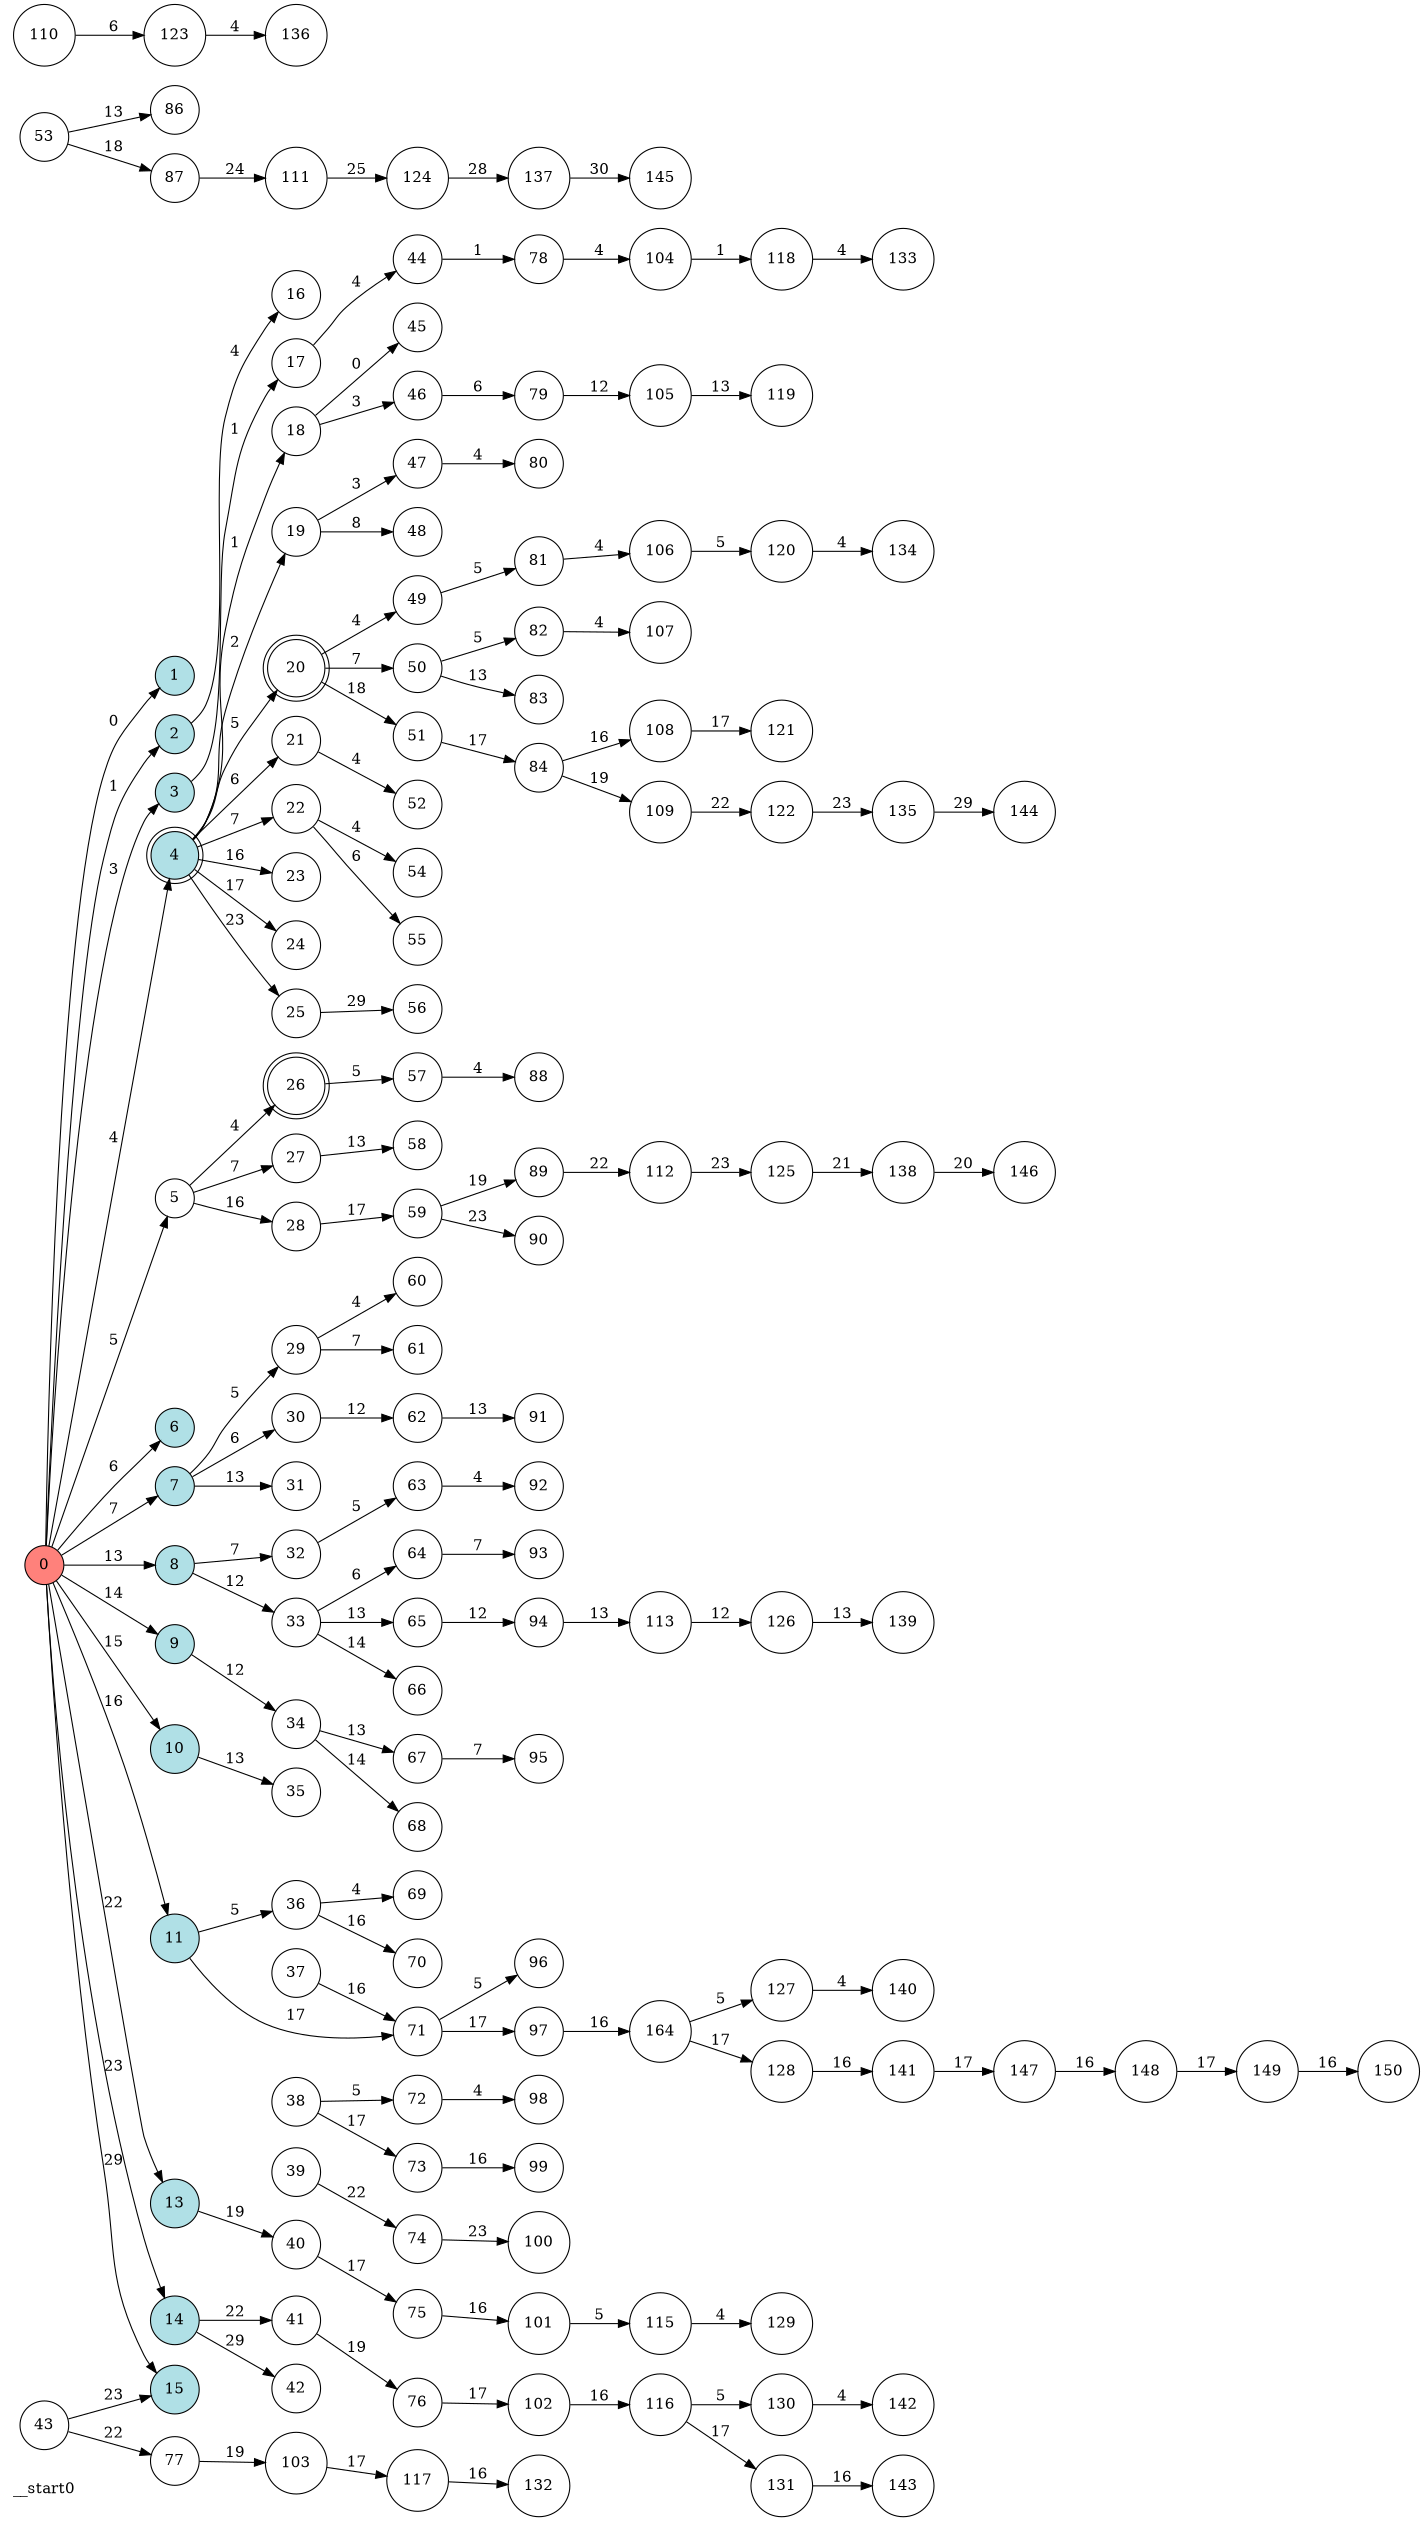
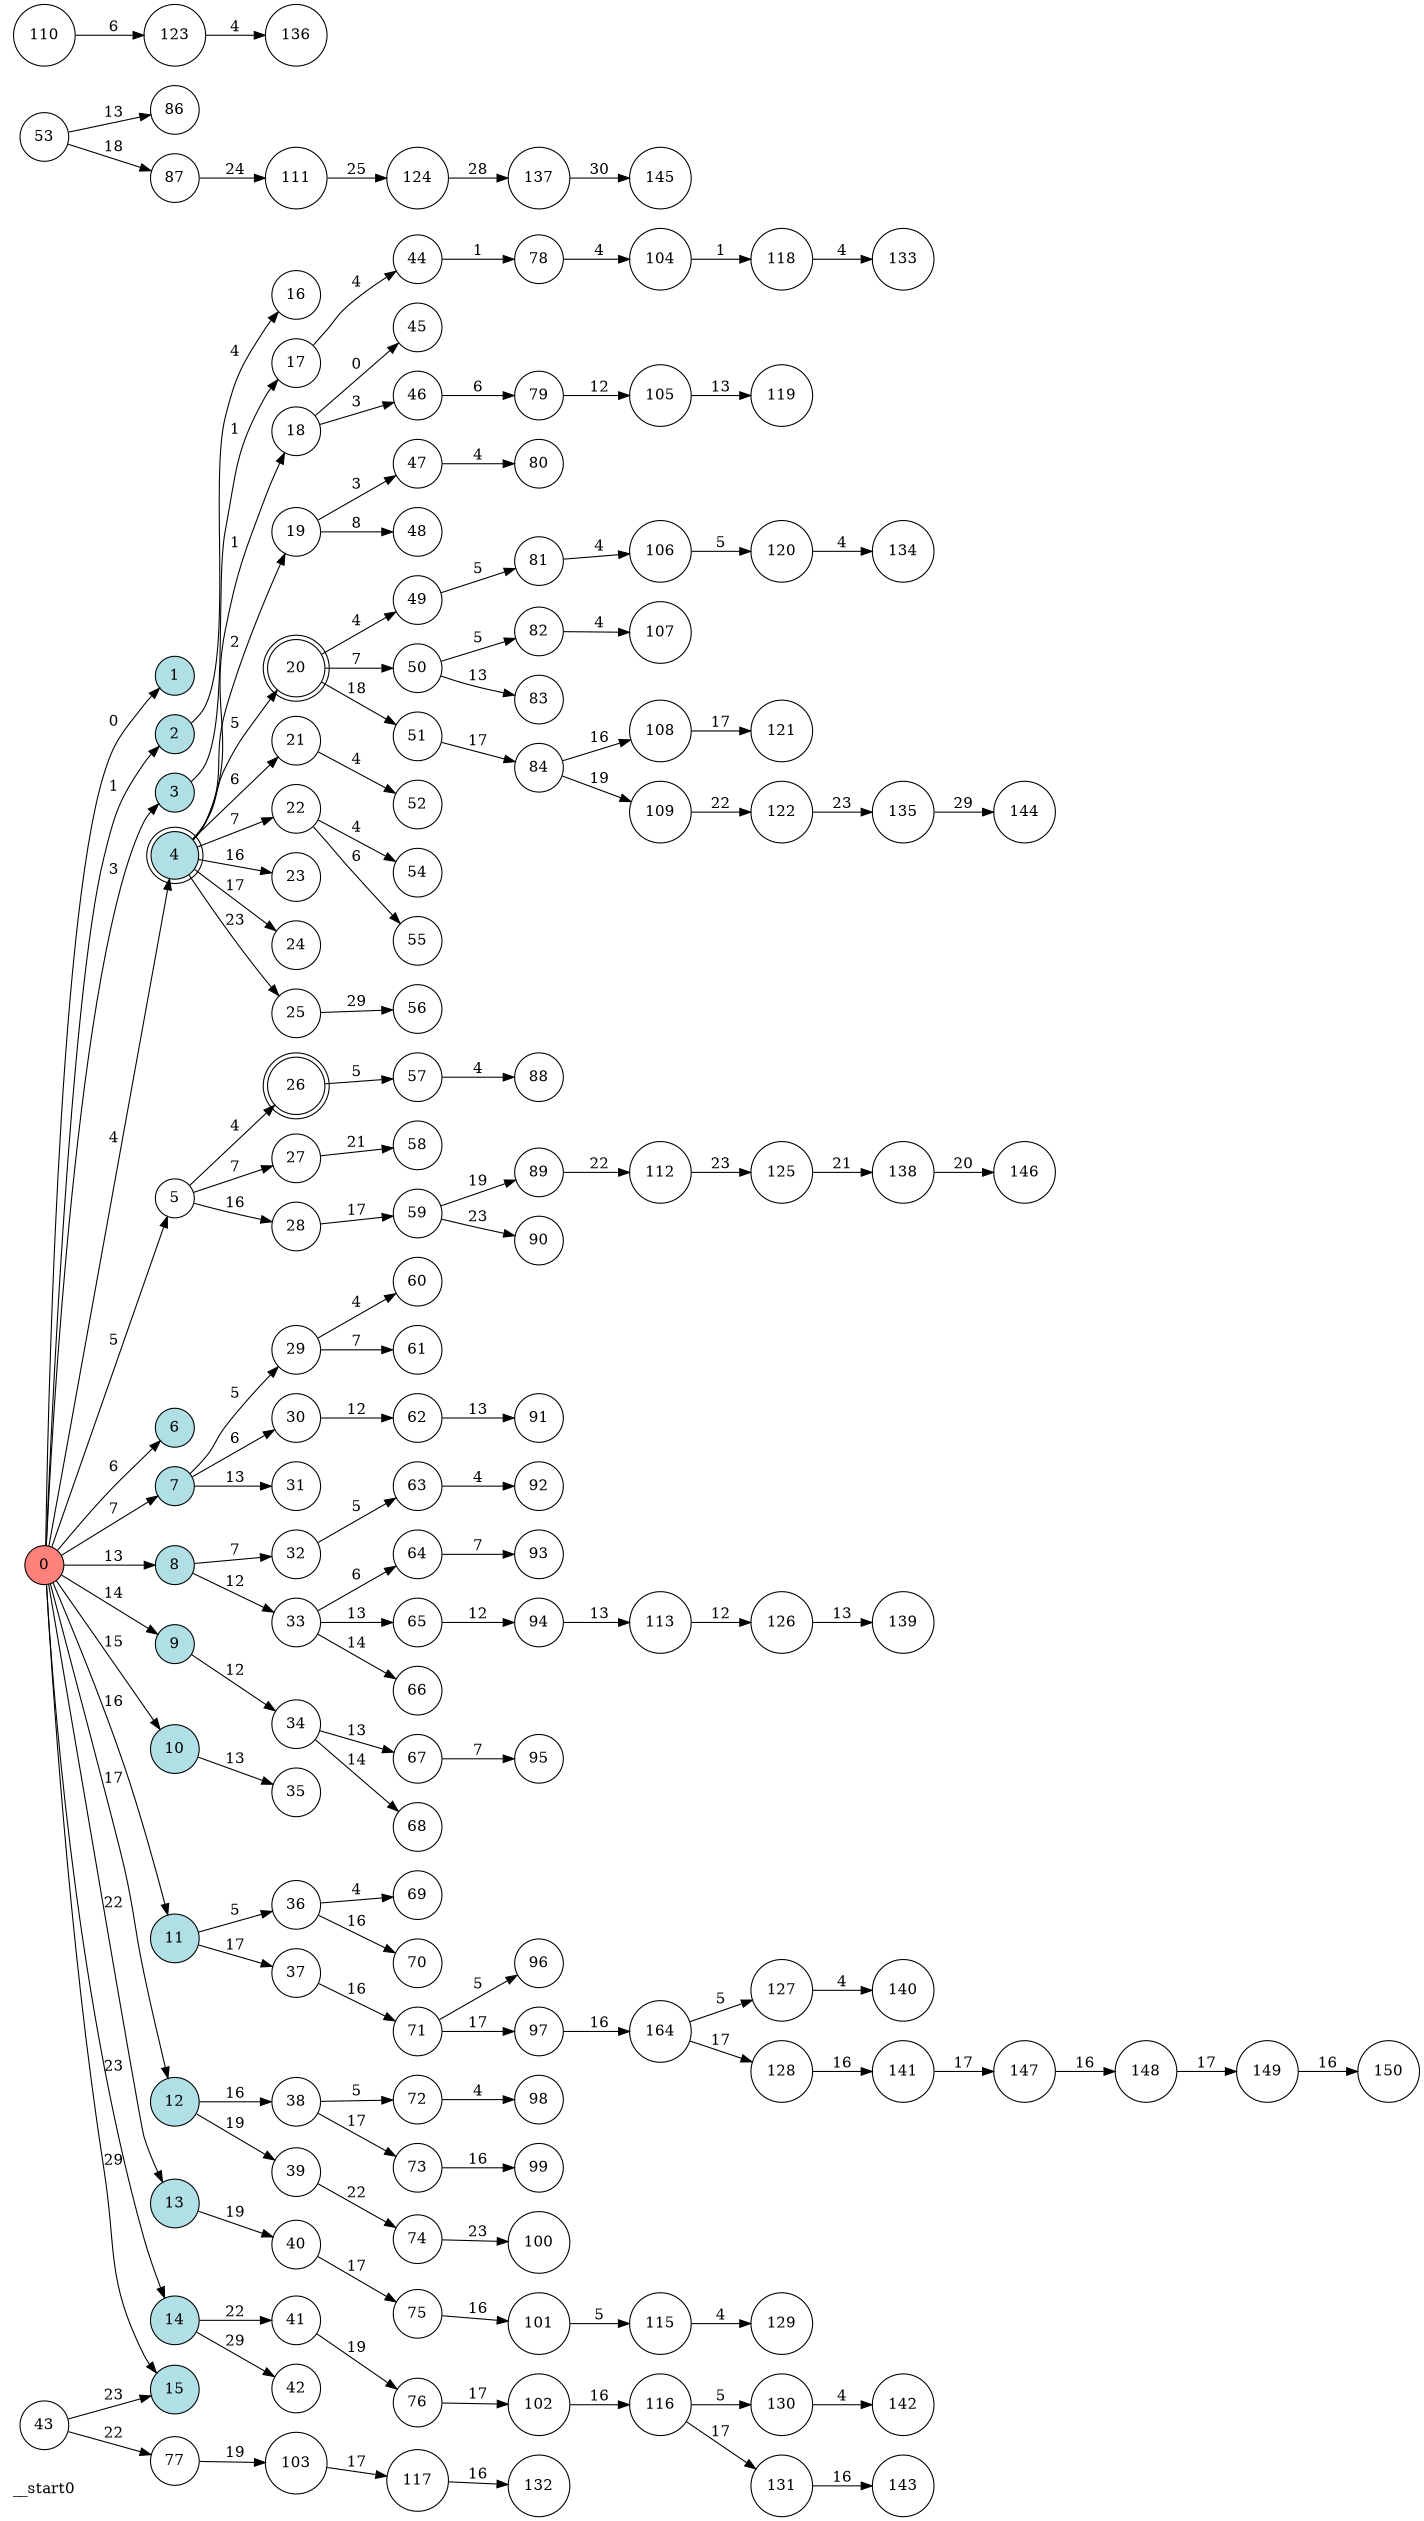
edge "27" -> "58": label "13" -> "21"
edge "11" -> "71": now "11" -> "37"
node "12": added
